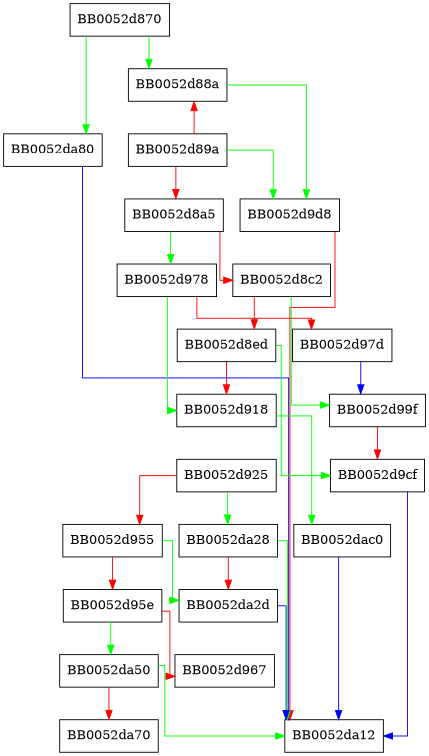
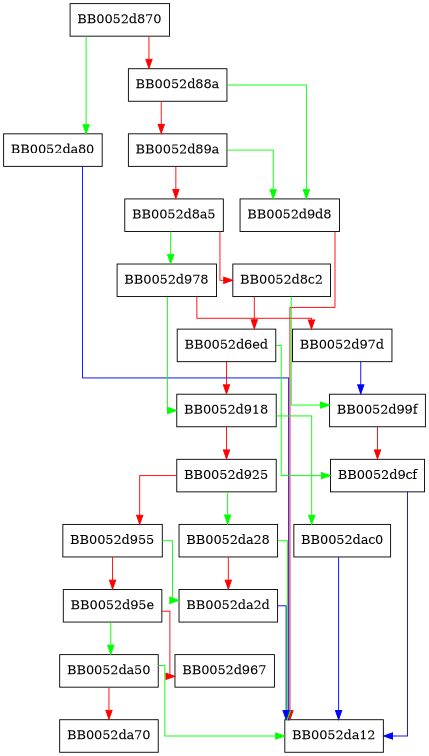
edge "BB0052d870" -> "BB0052d88a": color green -> red
edge "BB0052d89a" -> "BB0052d88a": reversed
node "BB0052d8ed": label "BB0052d8ed" -> "BB0052d6ed"
edge "BB0052d918" -> "BB0052d925": added
